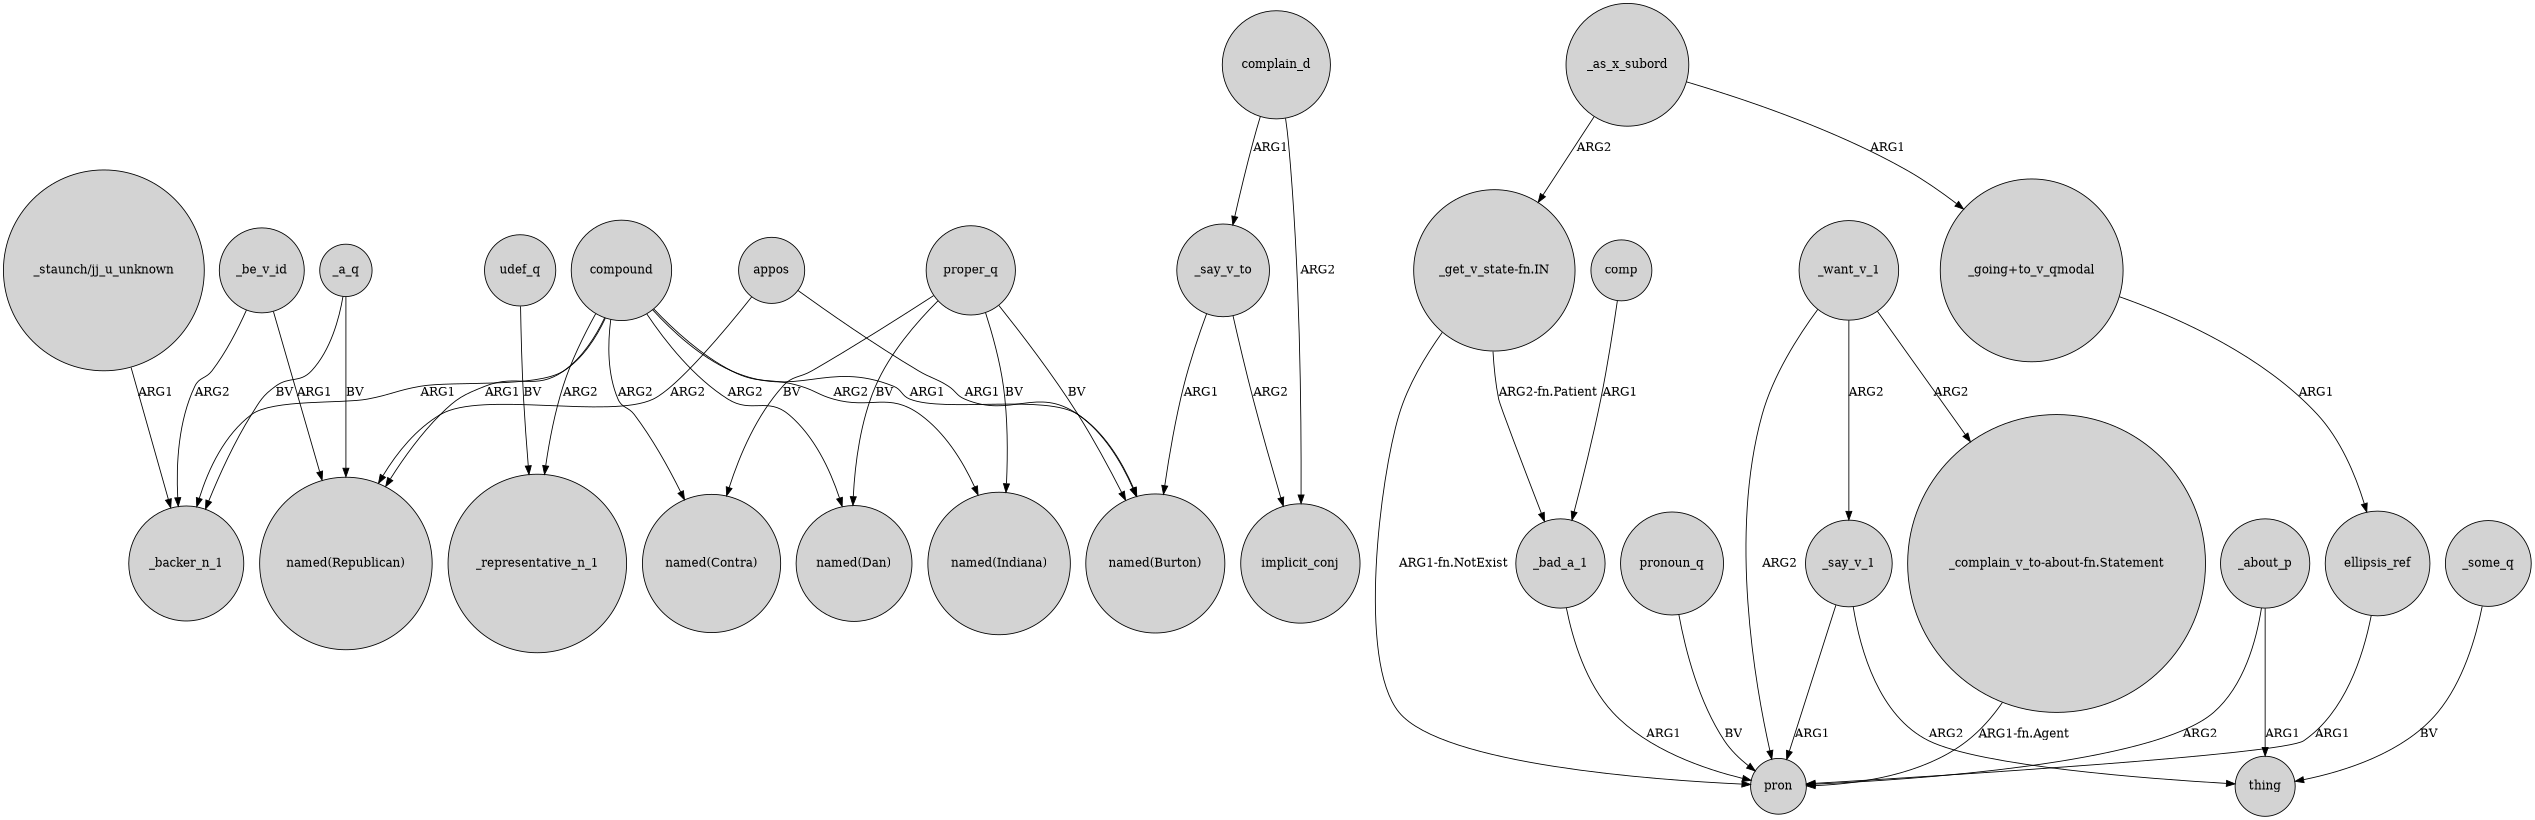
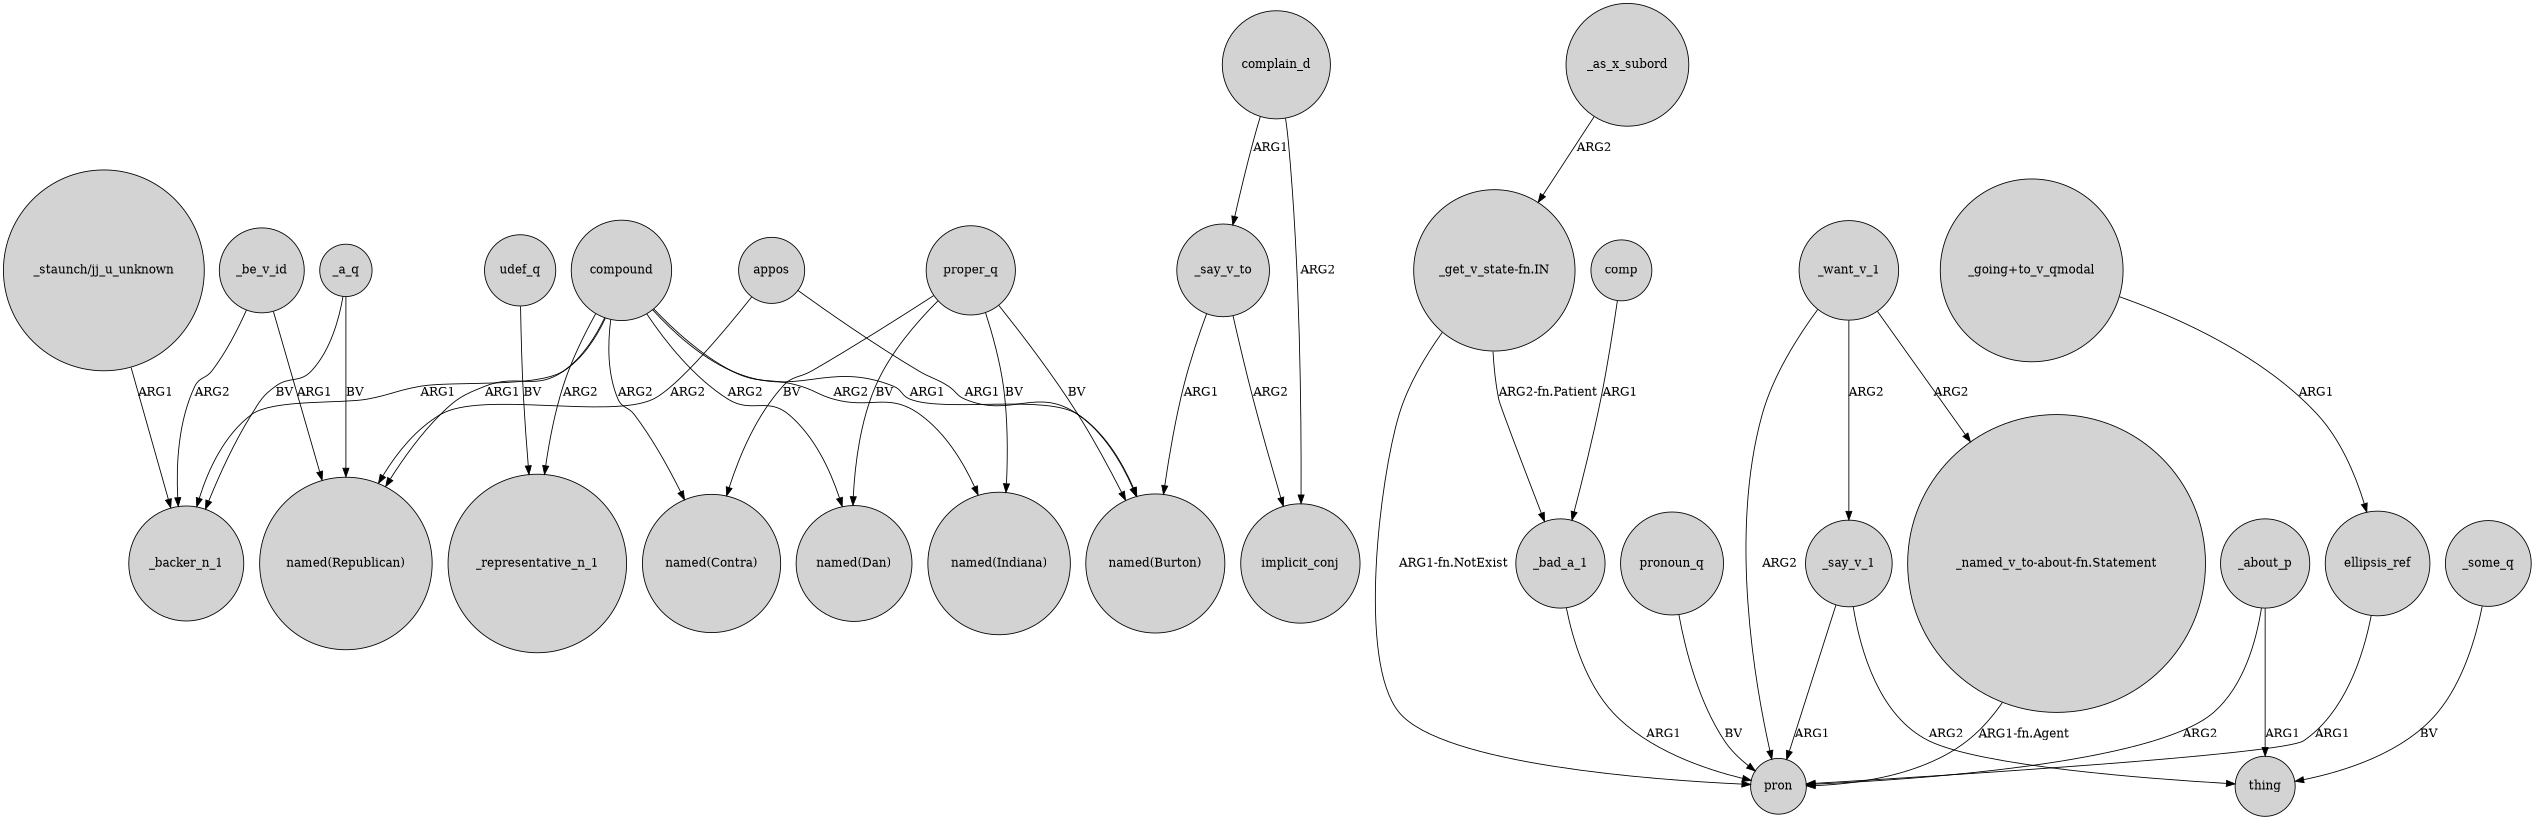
edge "_as_x_subord" -> "_going+to_v_qmodal": removed, label "ARG1"
node "_complain_v_to-about-fn.Statement": label "_complain_v_to-about-fn.Statement" -> "_named_v_to-about-fn.Statement"
